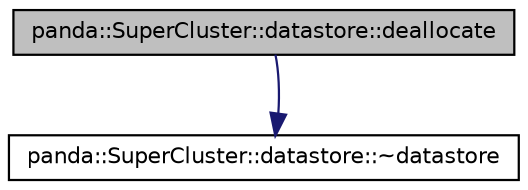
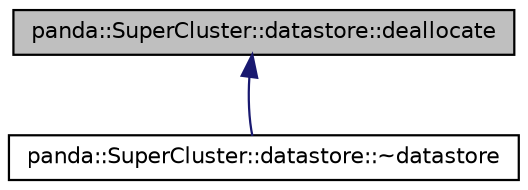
edge "panda::SuperCluster::datastore::deallocate" -> "panda::SuperCluster::datastore::~datastore": reversed
